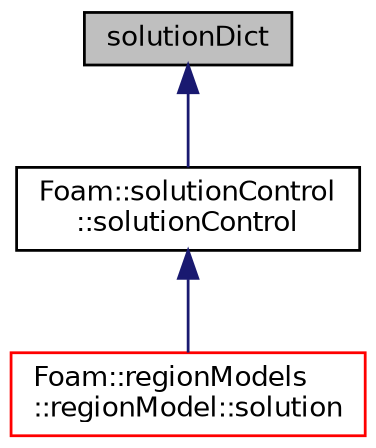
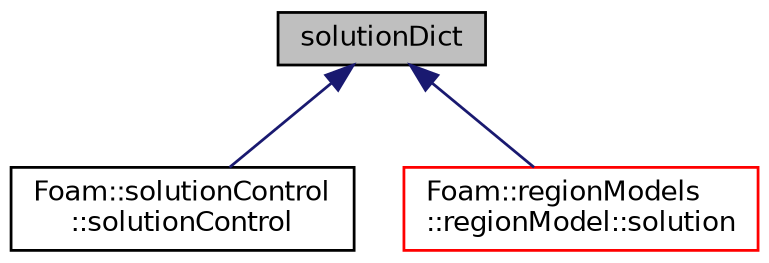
edge "Foam::regionModels ::regionModel::solution" -> "Foam::solutionControl ::solutionControl": now "Foam::regionModels ::regionModel::solution" -> "solutionDict"
